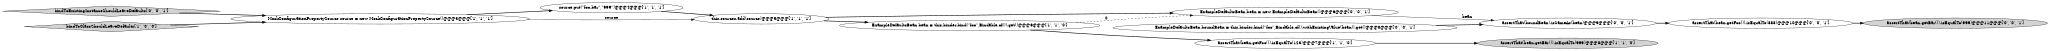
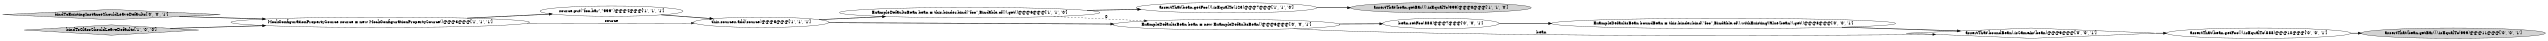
node "bean.setFoo(888)@@@7@@@['0', '0', '1']": added
node "assertThat(boundBean).isSameAs(bean)@@@9@@@['0', '0', '1']": shape ellipse -> diamond
